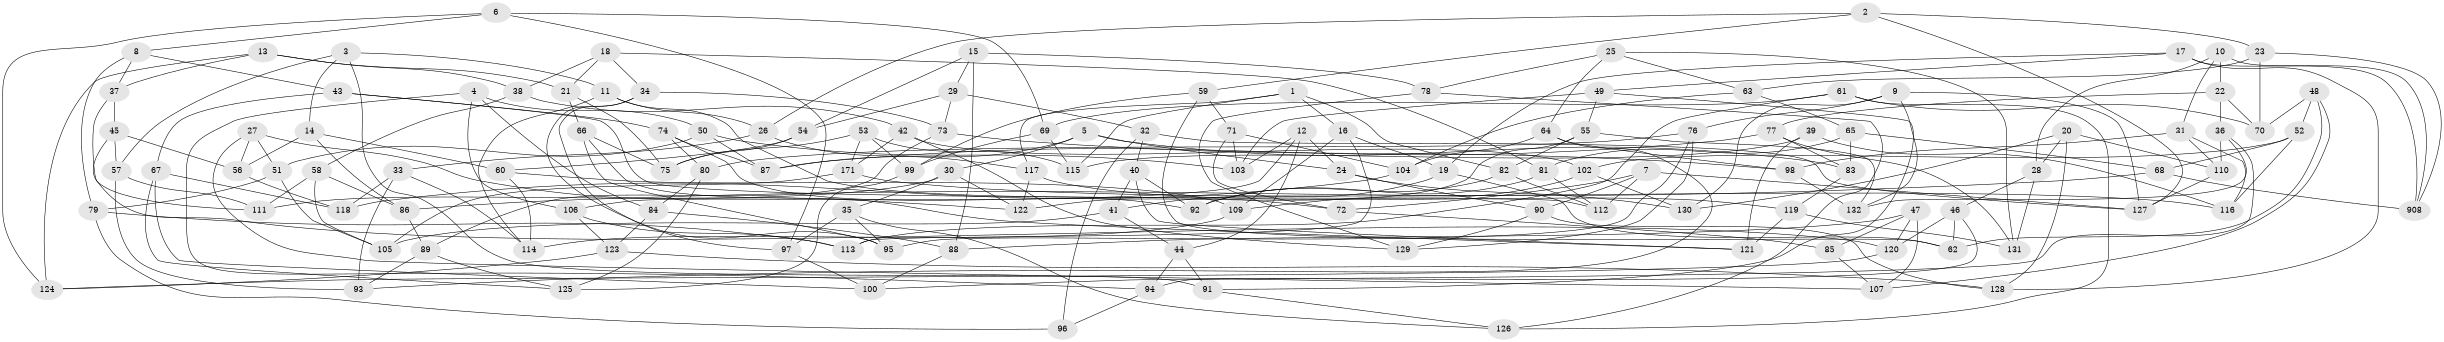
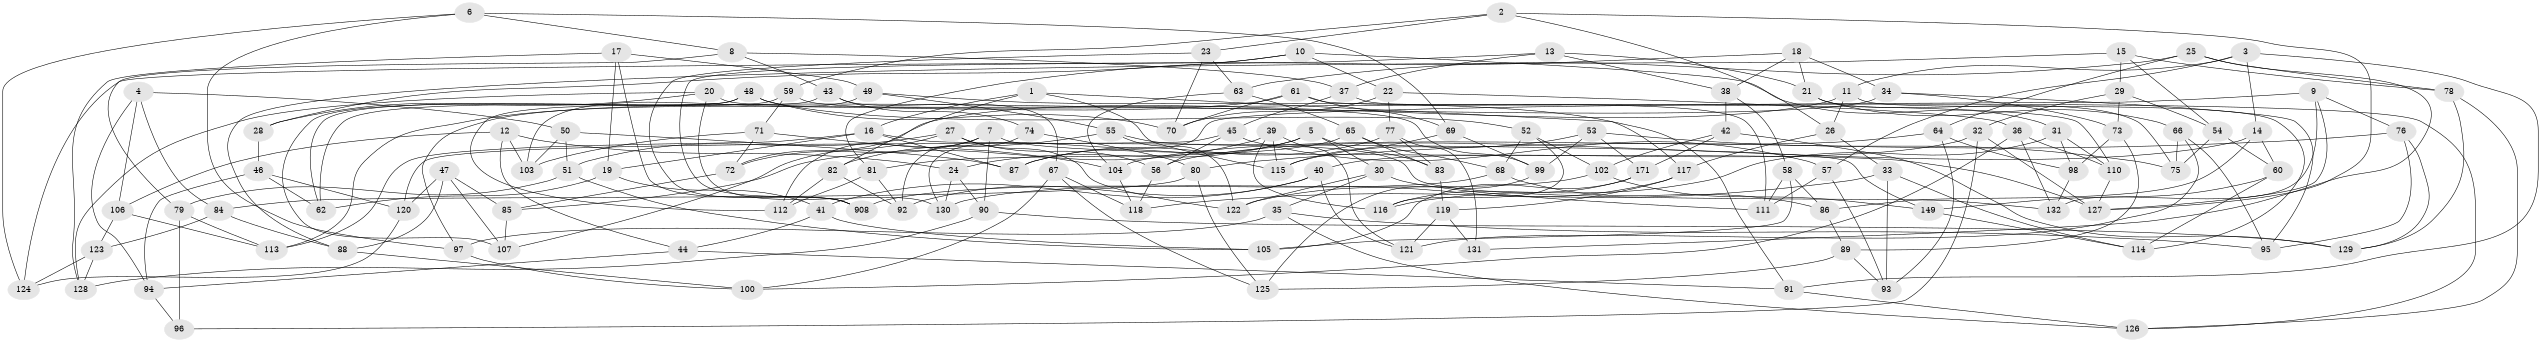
edge "74" -- "87": now "16" -- "87"
edge "39" -- "85": added
node "109": label "109" -> "149"
edge "28" -- "131": removed
